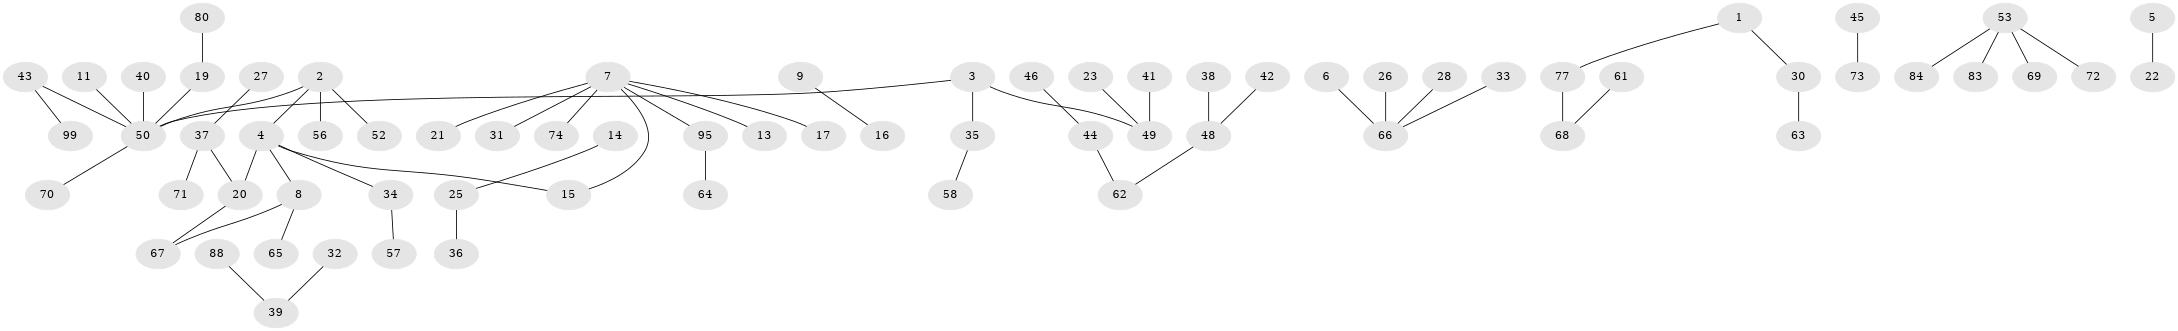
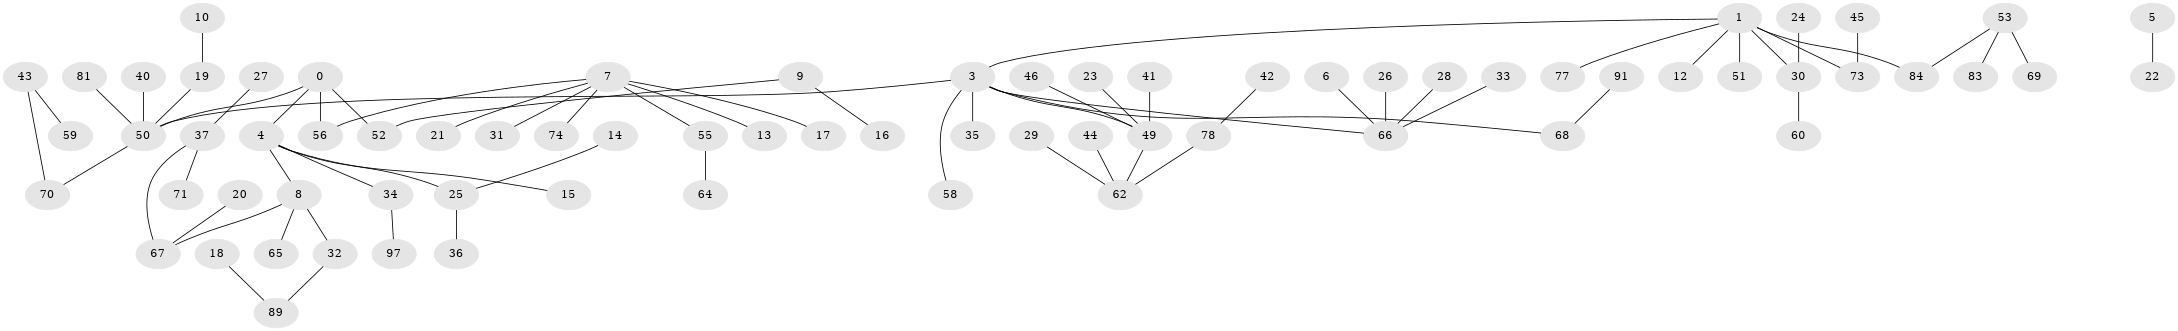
node "80": label "80" -> "10"
node "24": added
edge "1" -- "3": added
edge "1" -- "84": added
edge "1" -- "73": added
node "11": label "11" -> "81"
node "2": label "2" -> "0"
node "38": removed
node "61": label "61" -> "91"
node "12": added
node "51": added
node "72": removed
edge "46" -- "44": now "46" -- "49"
edge "9" -- "52": added
edge "43" -- "50": now "43" -- "70"
edge "77" -- "68": now "3" -- "68"
edge "3" -- "66": added
node "99": label "99" -> "59"
node "95": label "95" -> "55"
node "29": added
node "48": label "48" -> "78"
node "63": label "63" -> "60"
edge "7" -- "15": now "7" -- "56"
edge "4" -- "20": now "4" -- "25"
edge "35" -- "58": now "3" -- "58"
edge "37" -- "20": now "37" -- "67"
edge "49" -- "62": added
edge "8" -- "32": added
node "88": label "88" -> "18"
node "57": label "57" -> "97"
node "39": label "39" -> "89"
